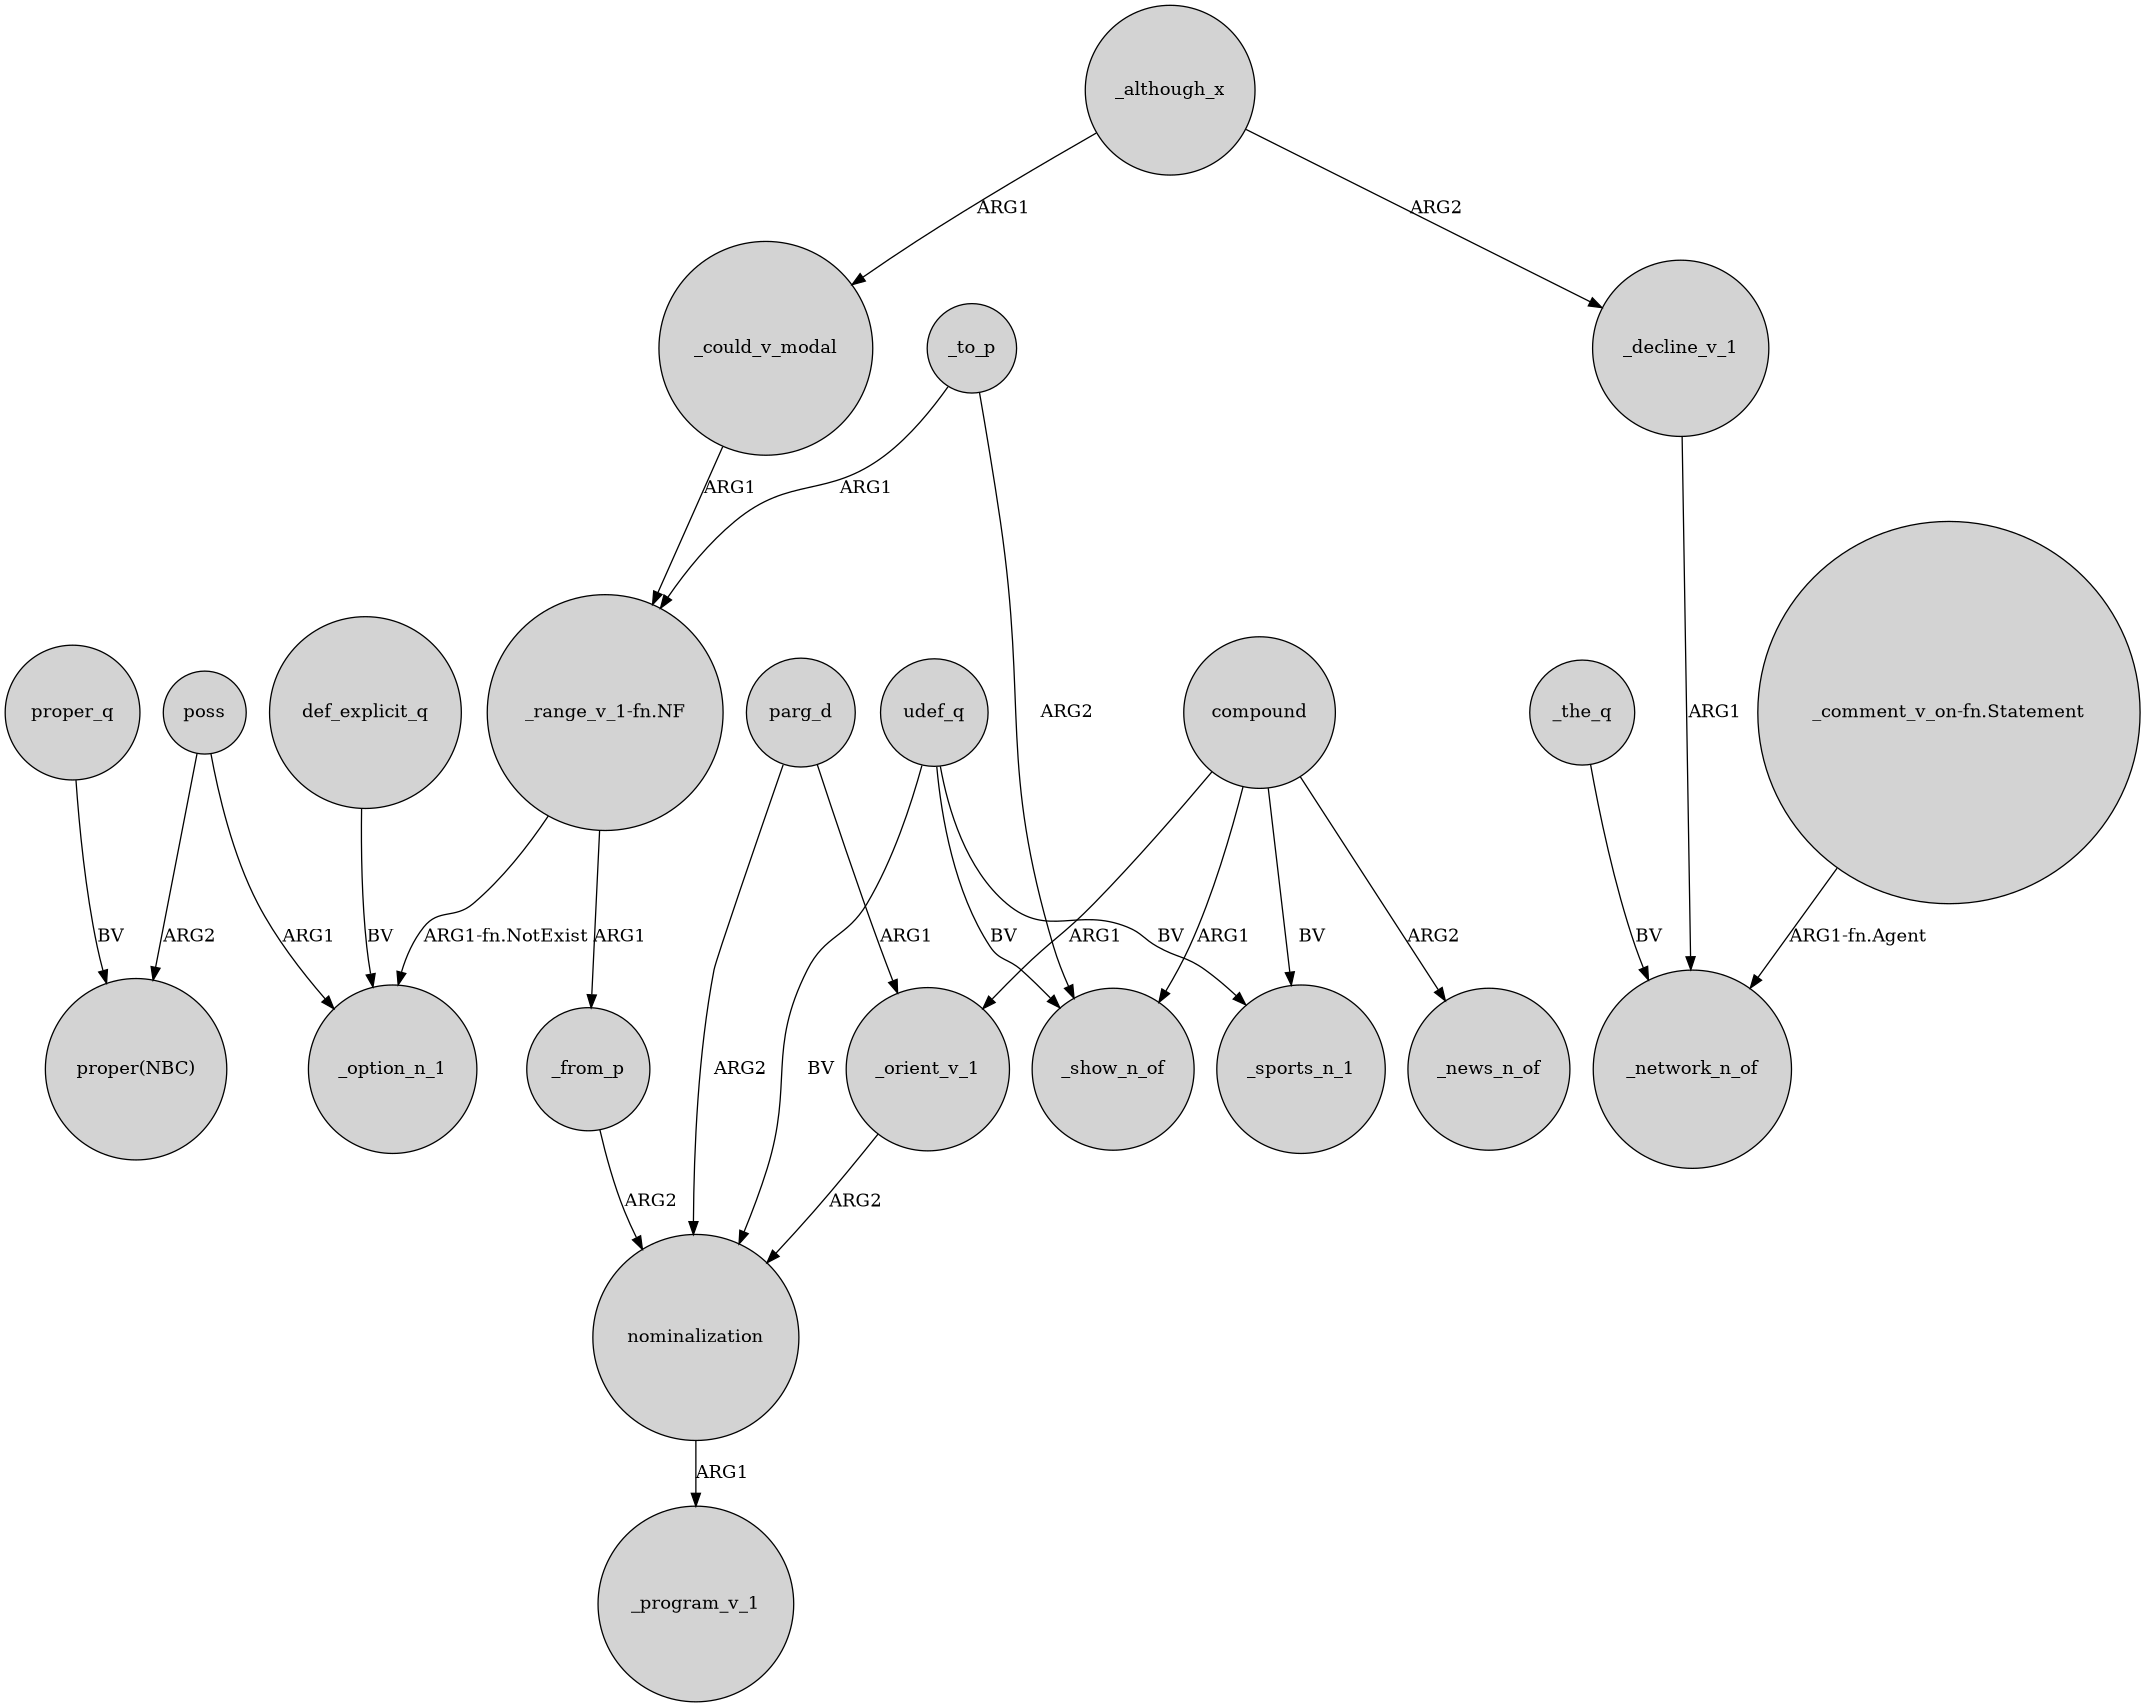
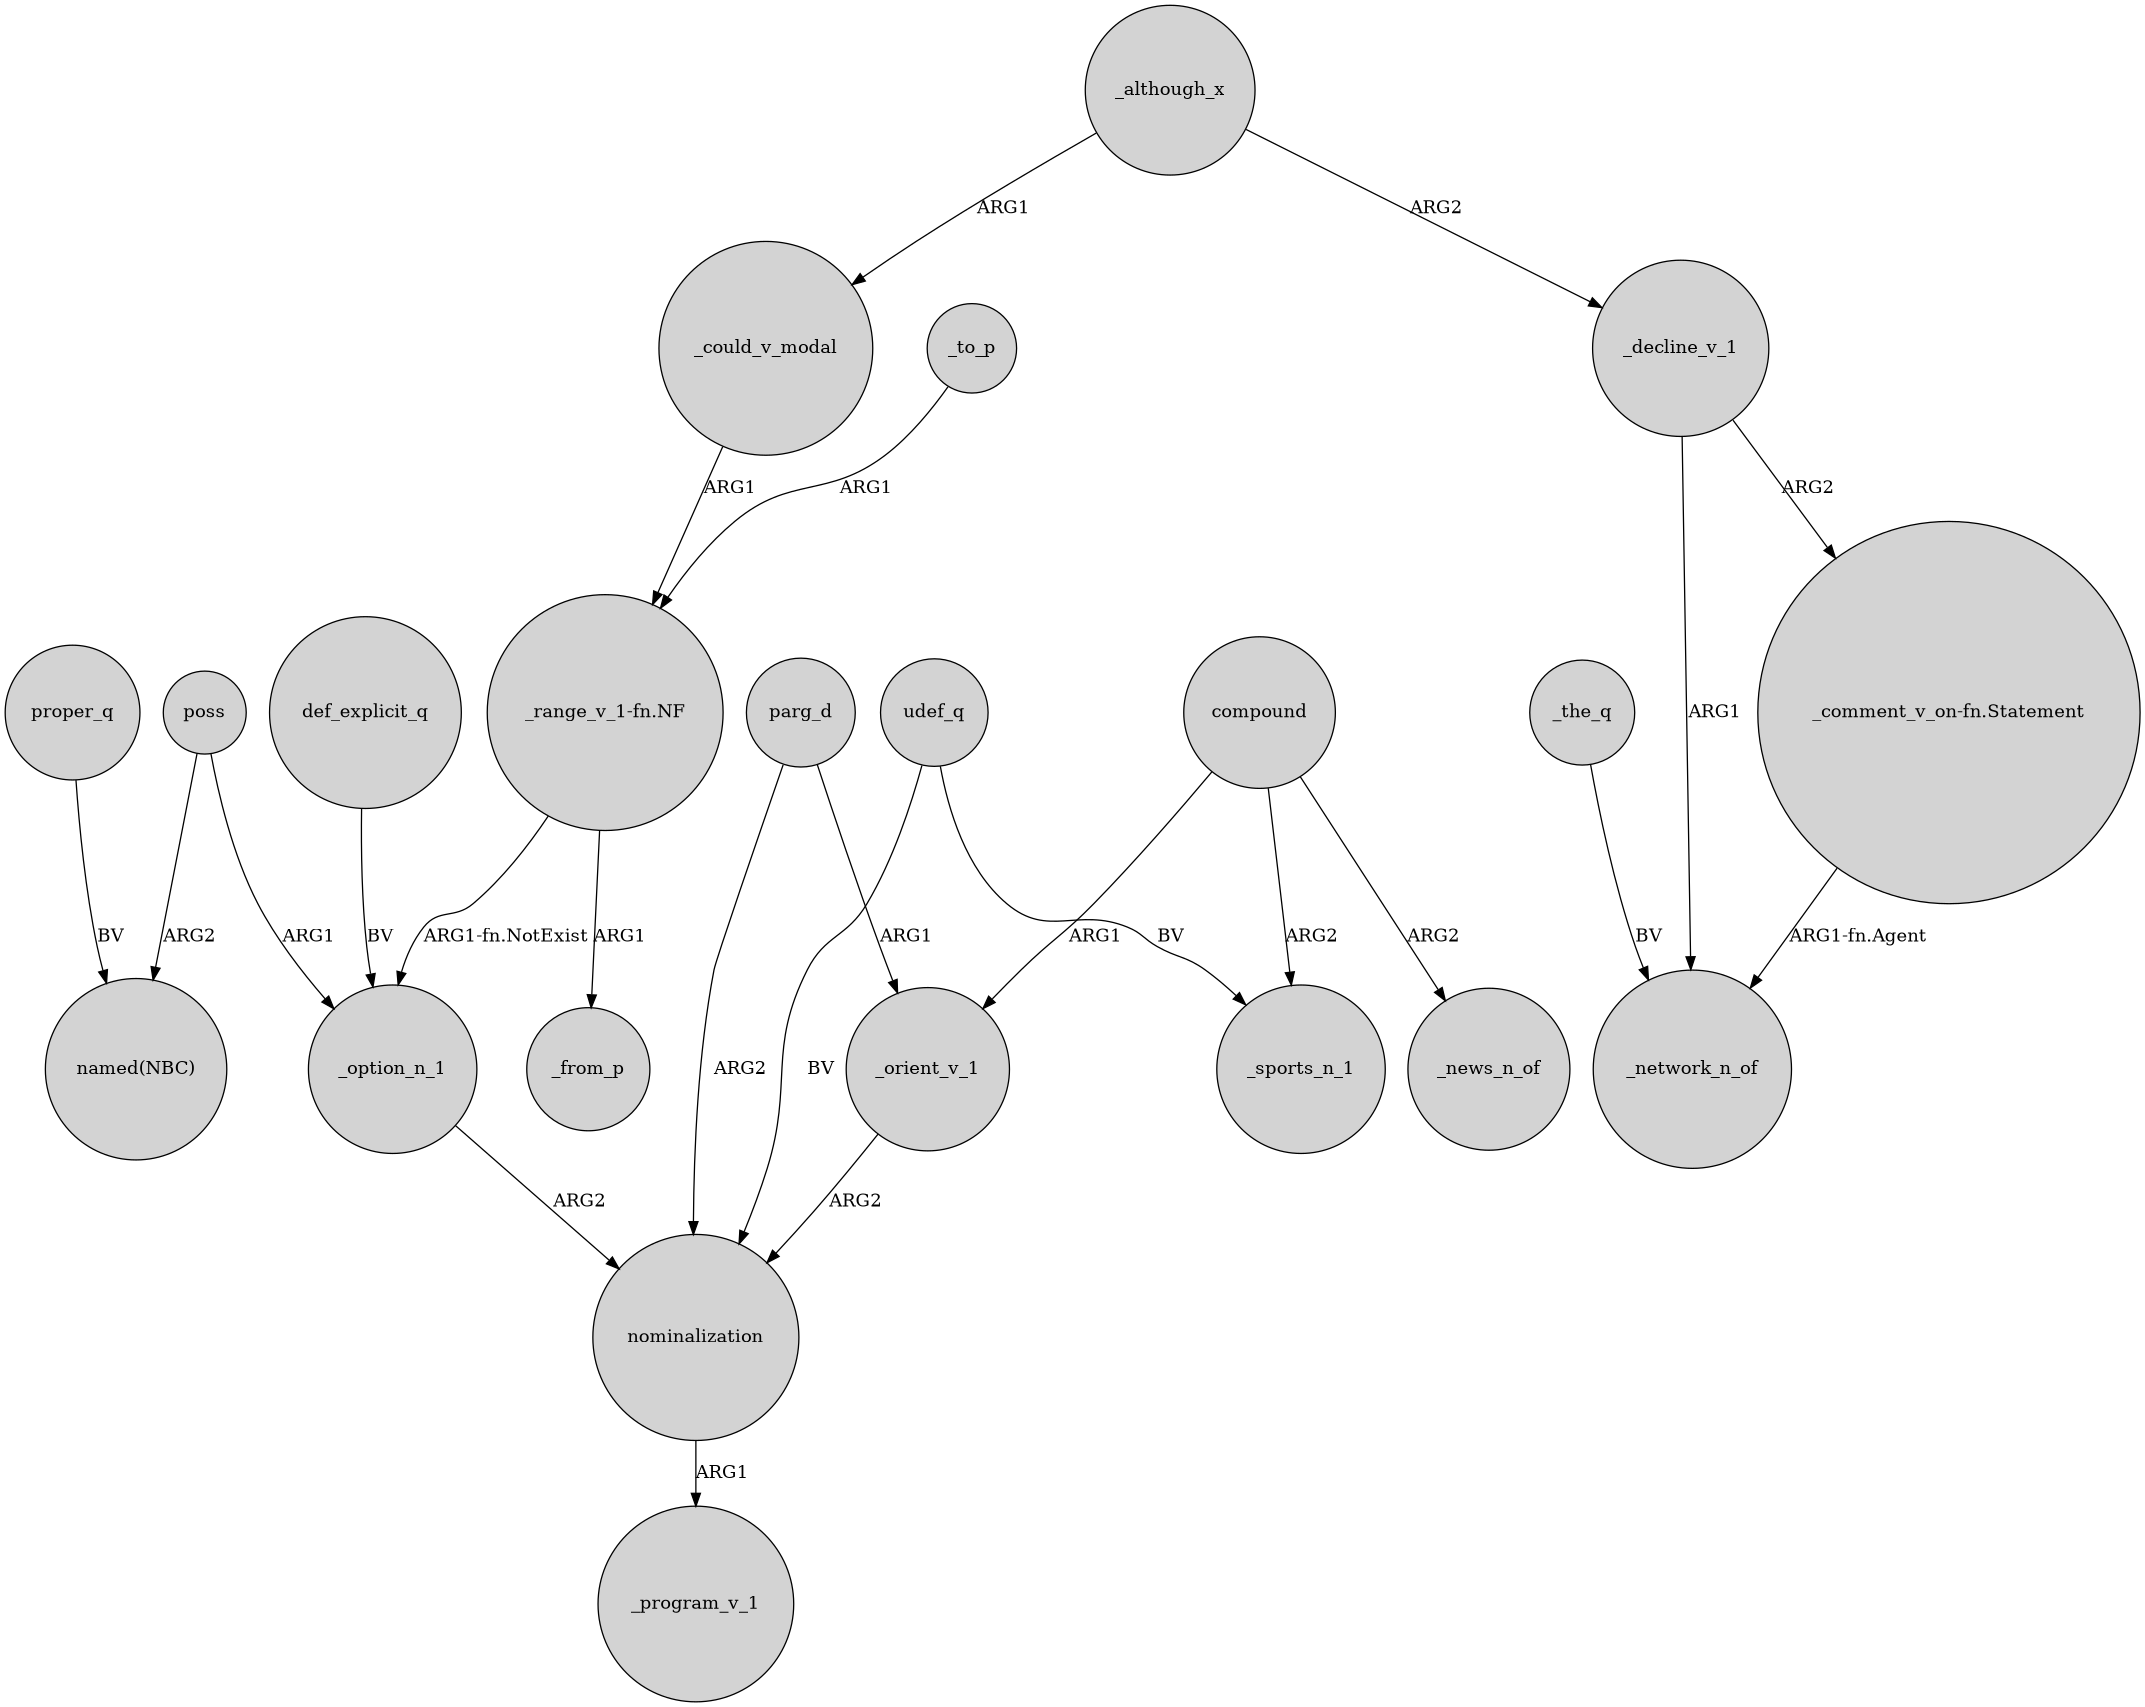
edge "_decline_v_1" -> "_comment_v_on-fn.Statement": added, label "ARG2"
edge "compound" -> "_sports_n_1": label "BV" -> "ARG2"
node "proper(NBC)": label "proper(NBC)" -> "named(NBC)"
node "_show_n_of": removed
edge "_from_p" -> "nominalization": now "_option_n_1" -> "nominalization"
